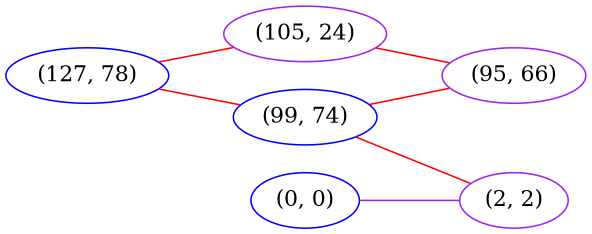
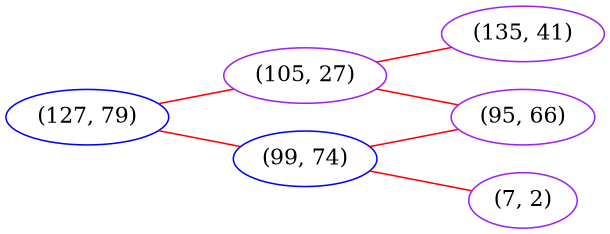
node "(105, 24)": label "(105, 24)" -> "(105, 27)"
node "(135, 41)": added
node "(127, 78)": label "(127, 78)" -> "(127, 79)"
node "(0, 0)": removed
node "(2, 2)": label "(2, 2)" -> "(7, 2)"
